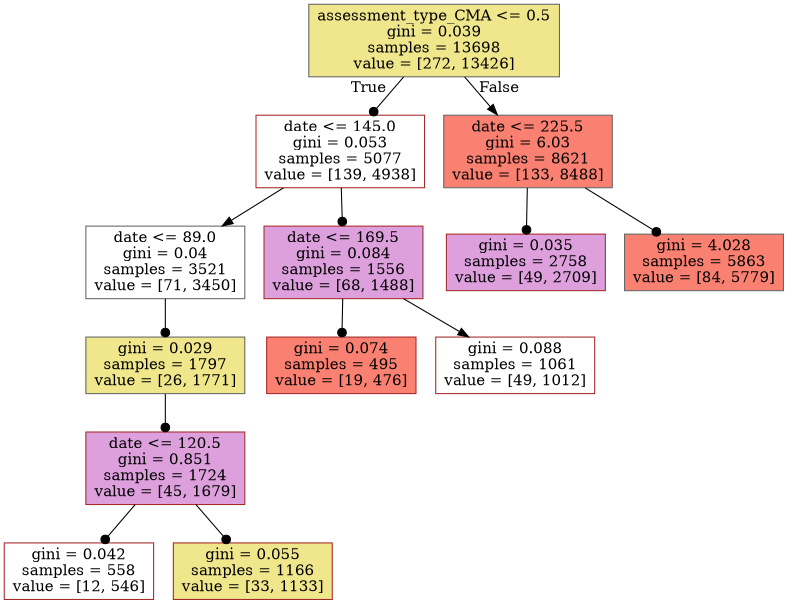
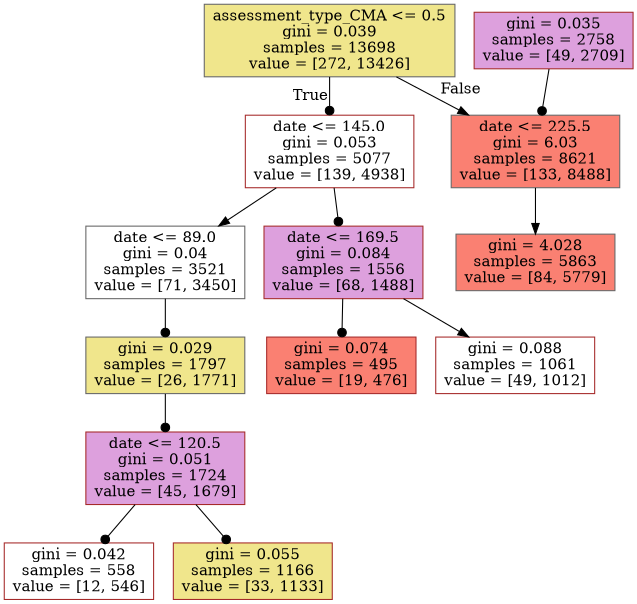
edge "date <= 225.5 gini = 6.03 samples = 8621 value = [133, 8488]" -> "gini = 0.035 samples = 2758 value = [49, 2709]": reversed
edge "date <= 225.5 gini = 6.03 samples = 8621 value = [133, 8488]" -> "gini = 4.028 samples = 5863 value = [84, 5779]": arrowhead dot -> normal
node "date <= 120.5 gini = 0.851 samples = 1724 value = [45, 1679]": label "date <= 120.5 gini = 0.851 samples = 1724 value = [45, 1679]" -> "date <= 120.5 gini = 0.051 samples = 1724 value = [45, 1679]"
